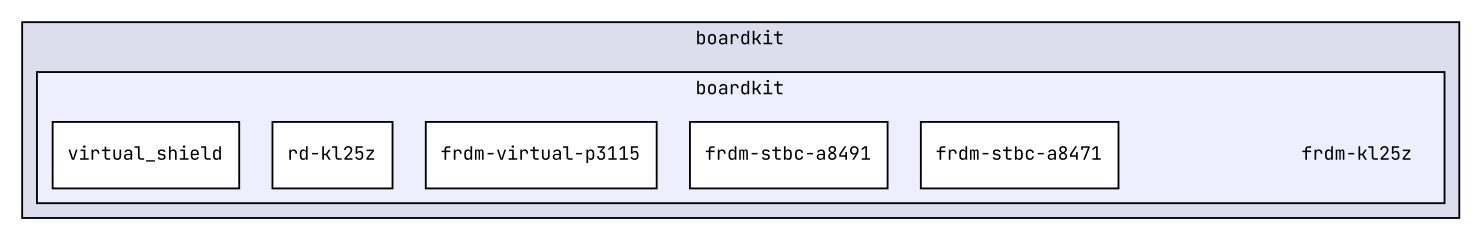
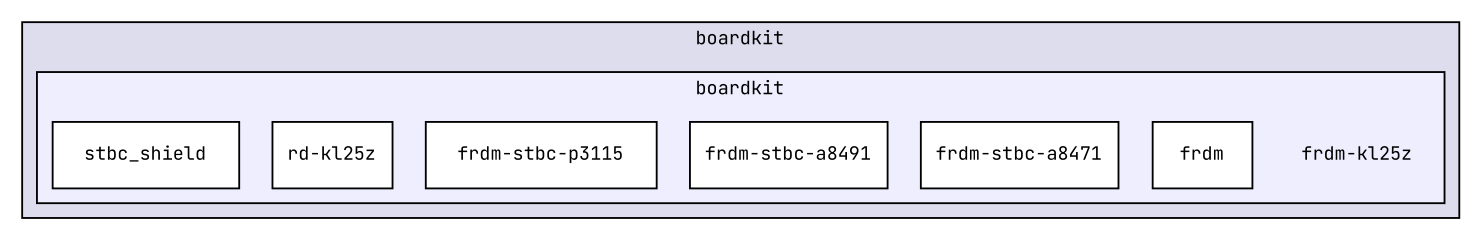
node "virtual_shield": label "virtual_shield" -> "stbc_shield"
node "frdm-virtual-p3115": label "frdm-virtual-p3115" -> "frdm-stbc-p3115"
node "frdm": added
